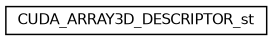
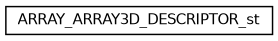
node "CUDA_ARRAY3D_DESCRIPTOR_st": label "CUDA_ARRAY3D_DESCRIPTOR_st" -> "ARRAY_ARRAY3D_DESCRIPTOR_st"
